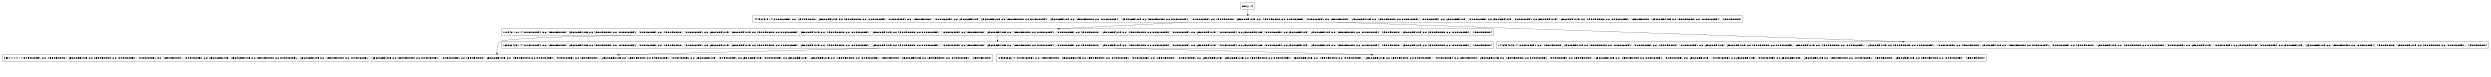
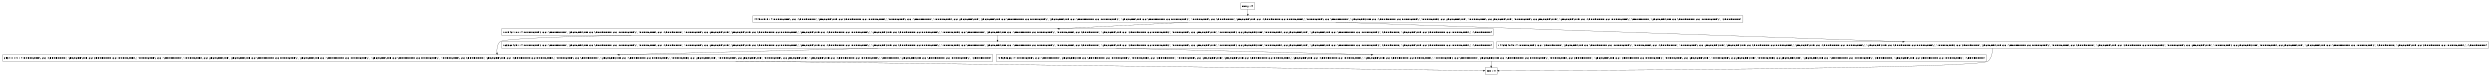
node "exit - []": added
